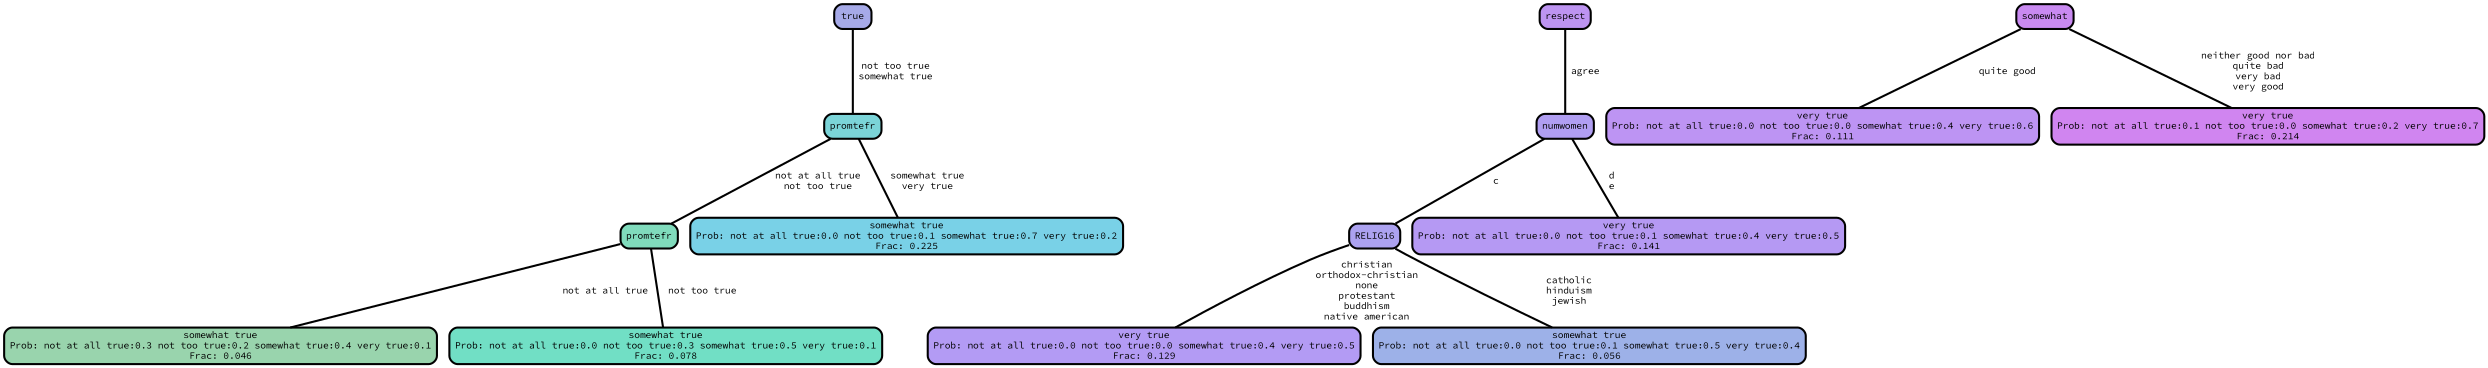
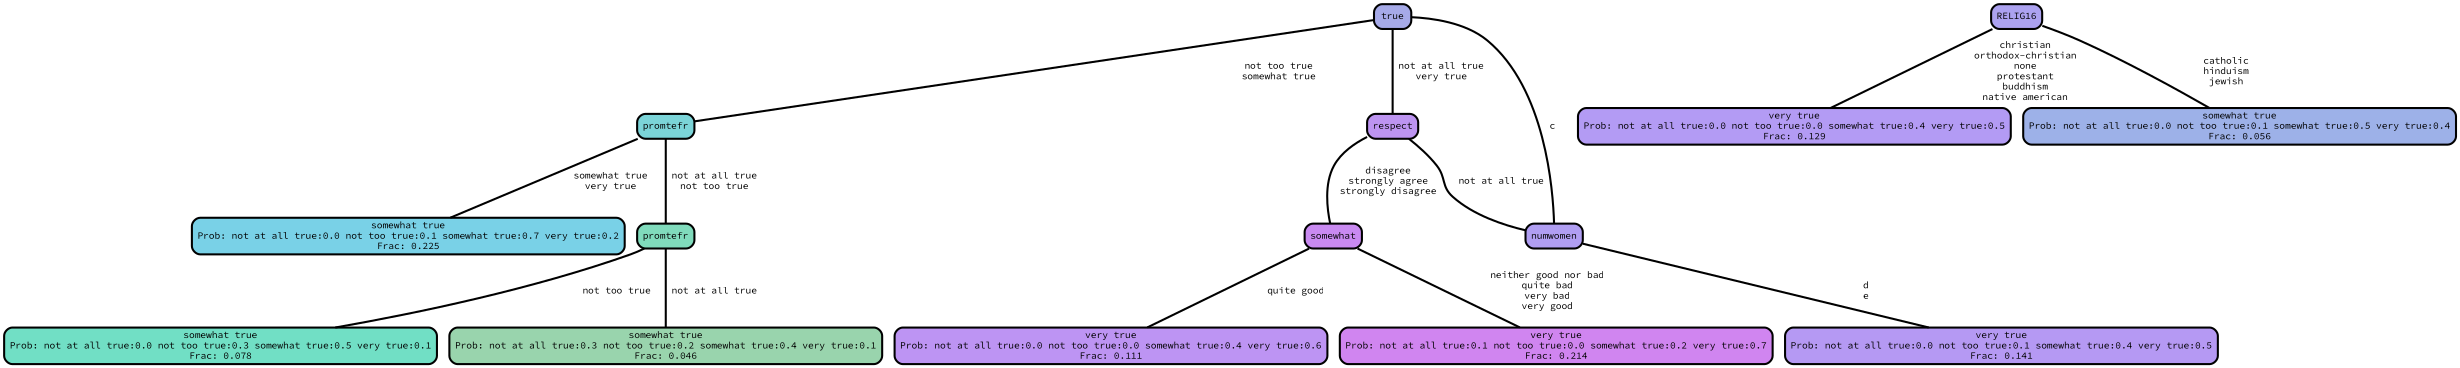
edge "true" -- "respect": added, label "not at all true very true"
edge "respect" -- "numwomen": label " agree" -> " not at all true"
edge "respect" -- "somewhat": added, label "disagree strongly agree strongly disagree"
edge "numwomen" -- "RELIG16": now "numwomen" -- "true"
